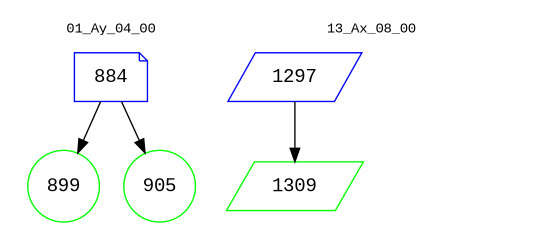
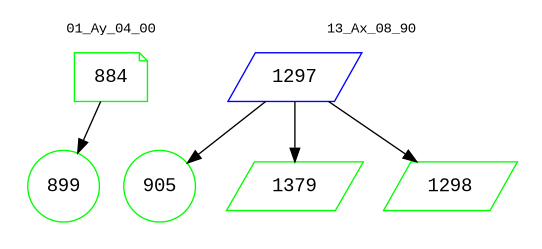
cluster "13_Ax_08_00": label "13_Ax_08_00" -> "13_Ax_08_90"
node "884": color blue -> green
edge "884" -> "905": now "1297" -> "905"
node "1309": label "1309" -> "1379"
node "1298": added
